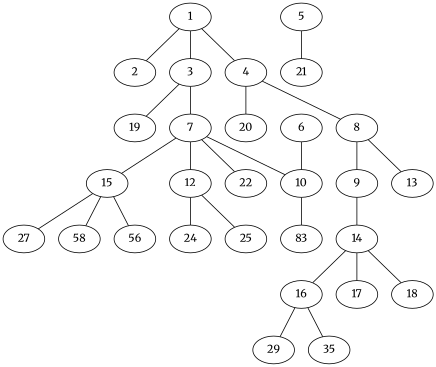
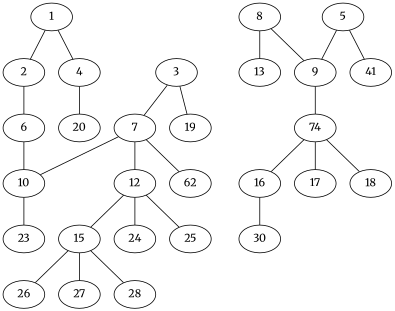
edge "1" -- "3": removed
edge "5" -- "9": added
node "21": label "21" -> "41"
edge "2" -- "6": added
edge "4" -- "8": removed
edge "7" -- "15": now "12" -- "15"
node "22": label "22" -> "62"
node "58": label "58" -> "28"
node "56": label "56" -> "26"
node "83": label "83" -> "23"
node "14": label "14" -> "74"
node "29": removed
node "35": label "35" -> "30"
